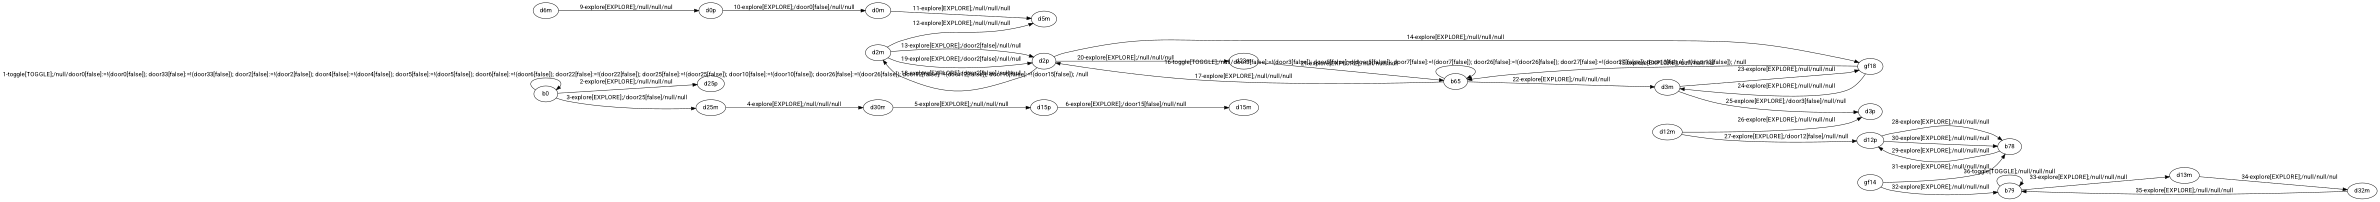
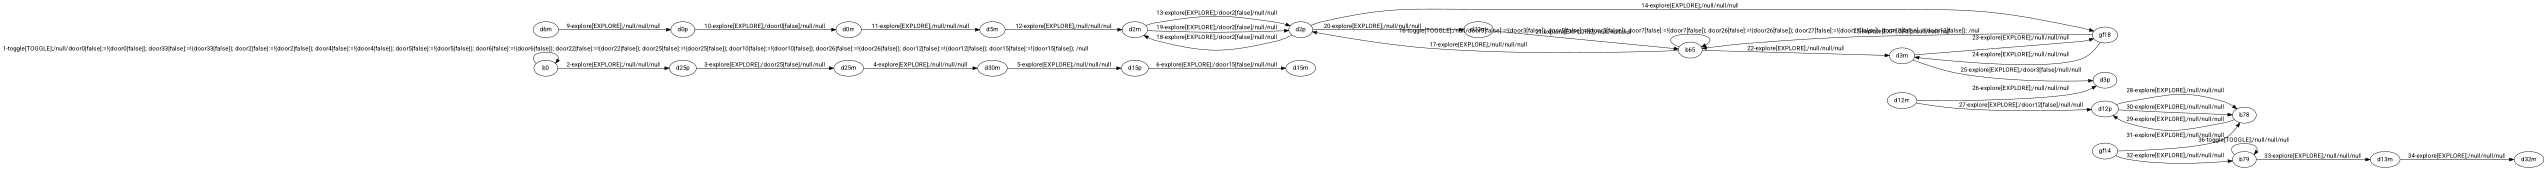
edge "d2m" -> "d5m": reversed
edge "b0" -> "d25m": now "d25p" -> "d25m"
edge "d32m" -> "b79": removed, label "35-explore[EXPLORE];/null/null/null"
